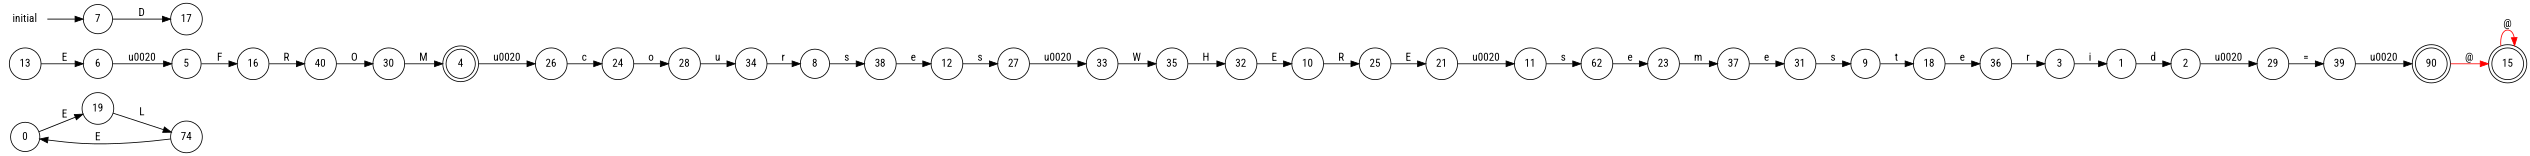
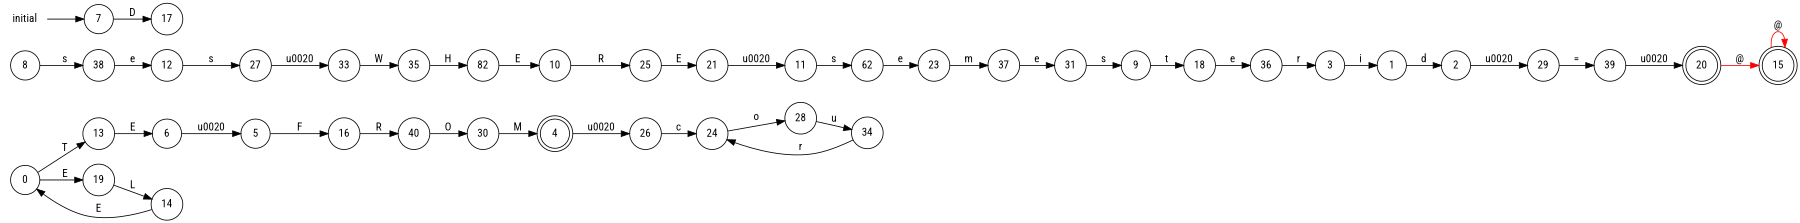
edge "34" -> "8": now "34" -> "24"
node "32": label "32" -> "82"
node "90": label "90" -> "20"
node "74": label "74" -> "14"
edge "0" -> "13": added, label "T"
